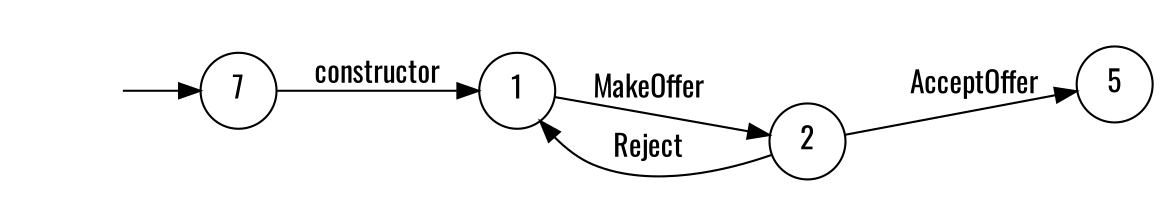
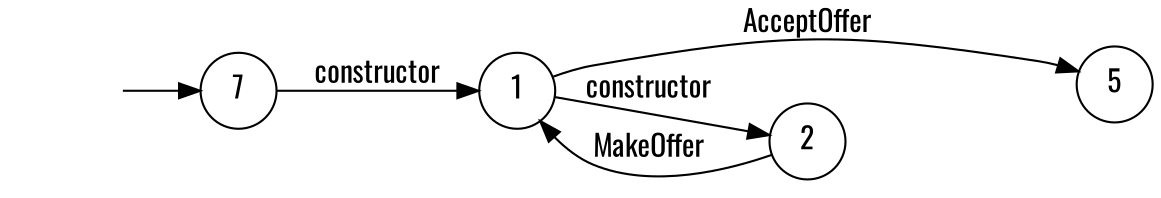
edge "1" -> "2": label "MakeOffer" -> "constructor"
edge "2" -> "5": now "1" -> "5"
edge "2" -> "1": label "Reject" -> "MakeOffer"
